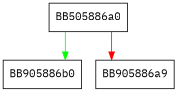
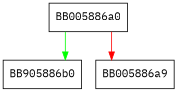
node "BB505886a0": label "BB505886a0" -> "BB005886a0"
node "BB905886a9": label "BB905886a9" -> "BB005886a9"
